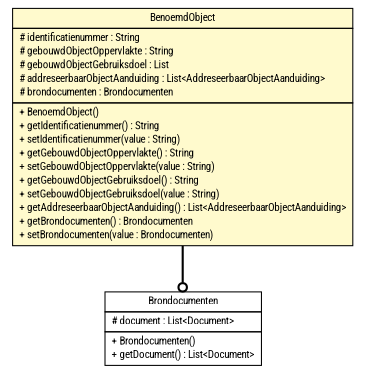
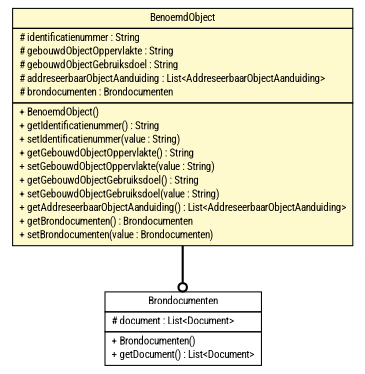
node "BenoemdObject": text "# gebouwdObjectGebruiksdoel : List" -> "# gebouwdObjectGebruiksdoel : String"
